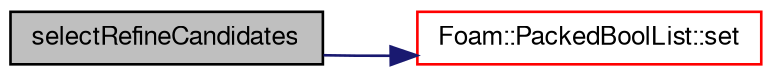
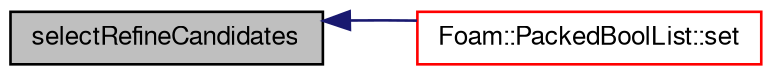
edge "selectRefineCandidates" -> "Foam::PackedBoolList::set": reversed
